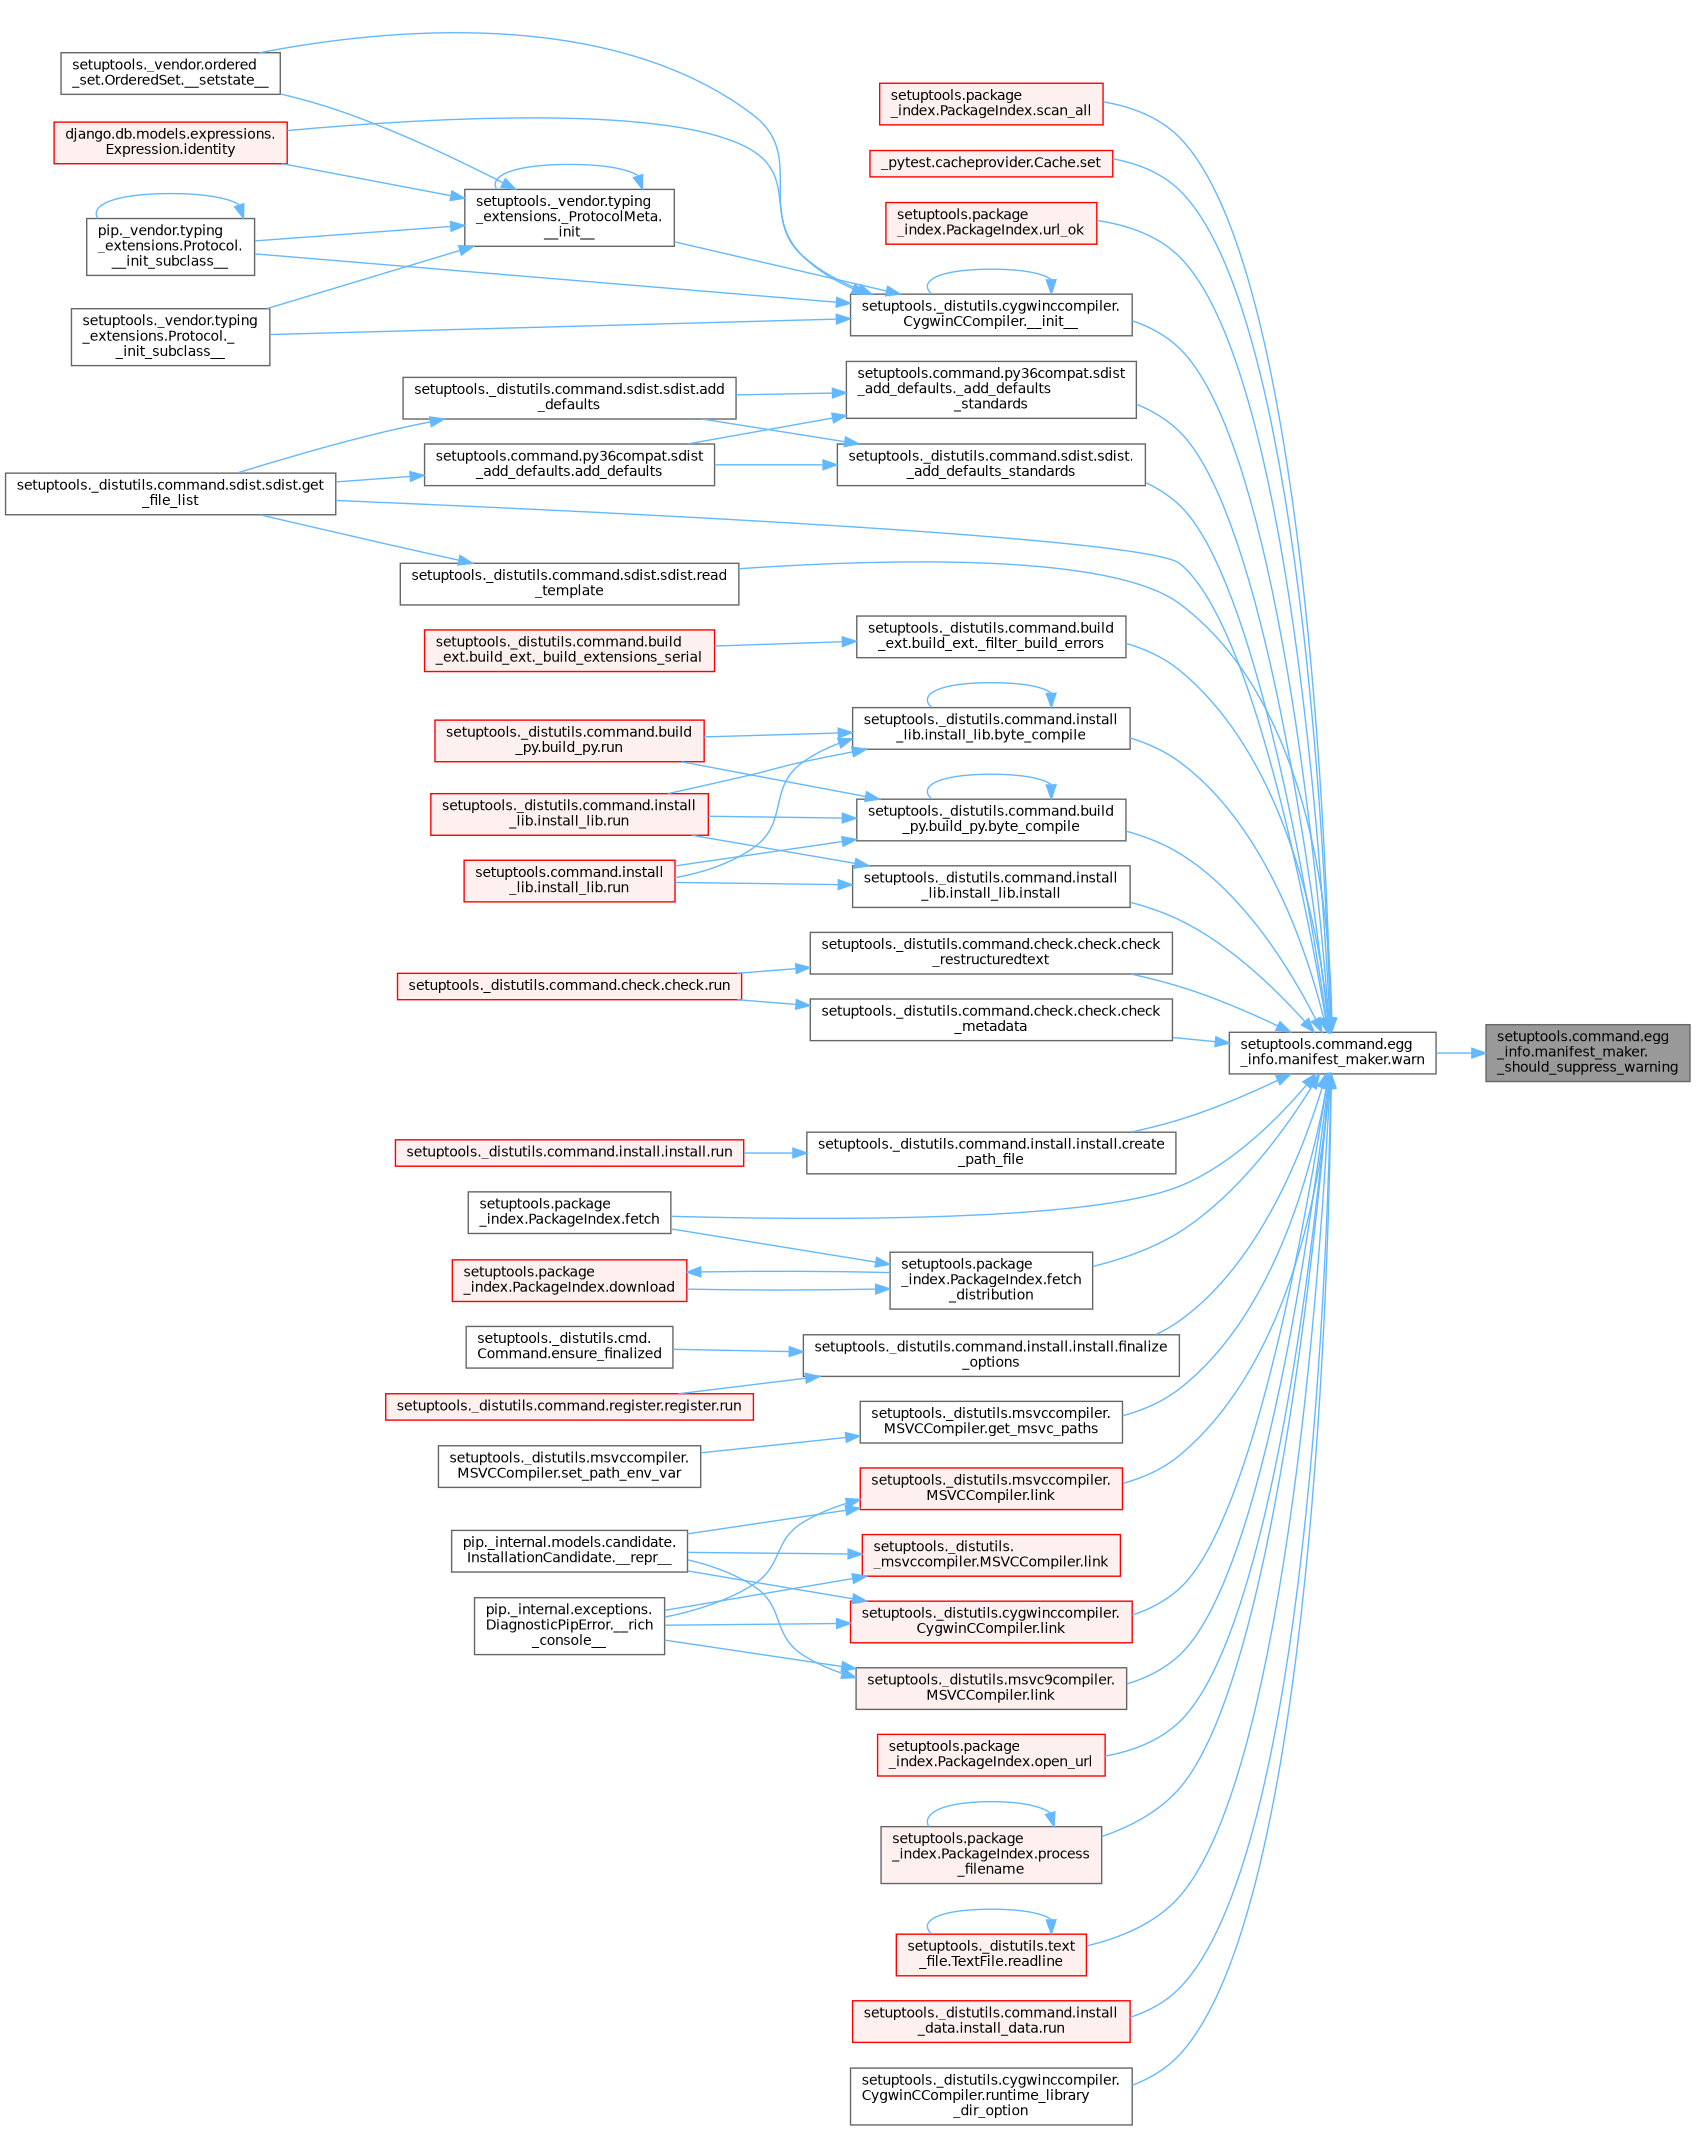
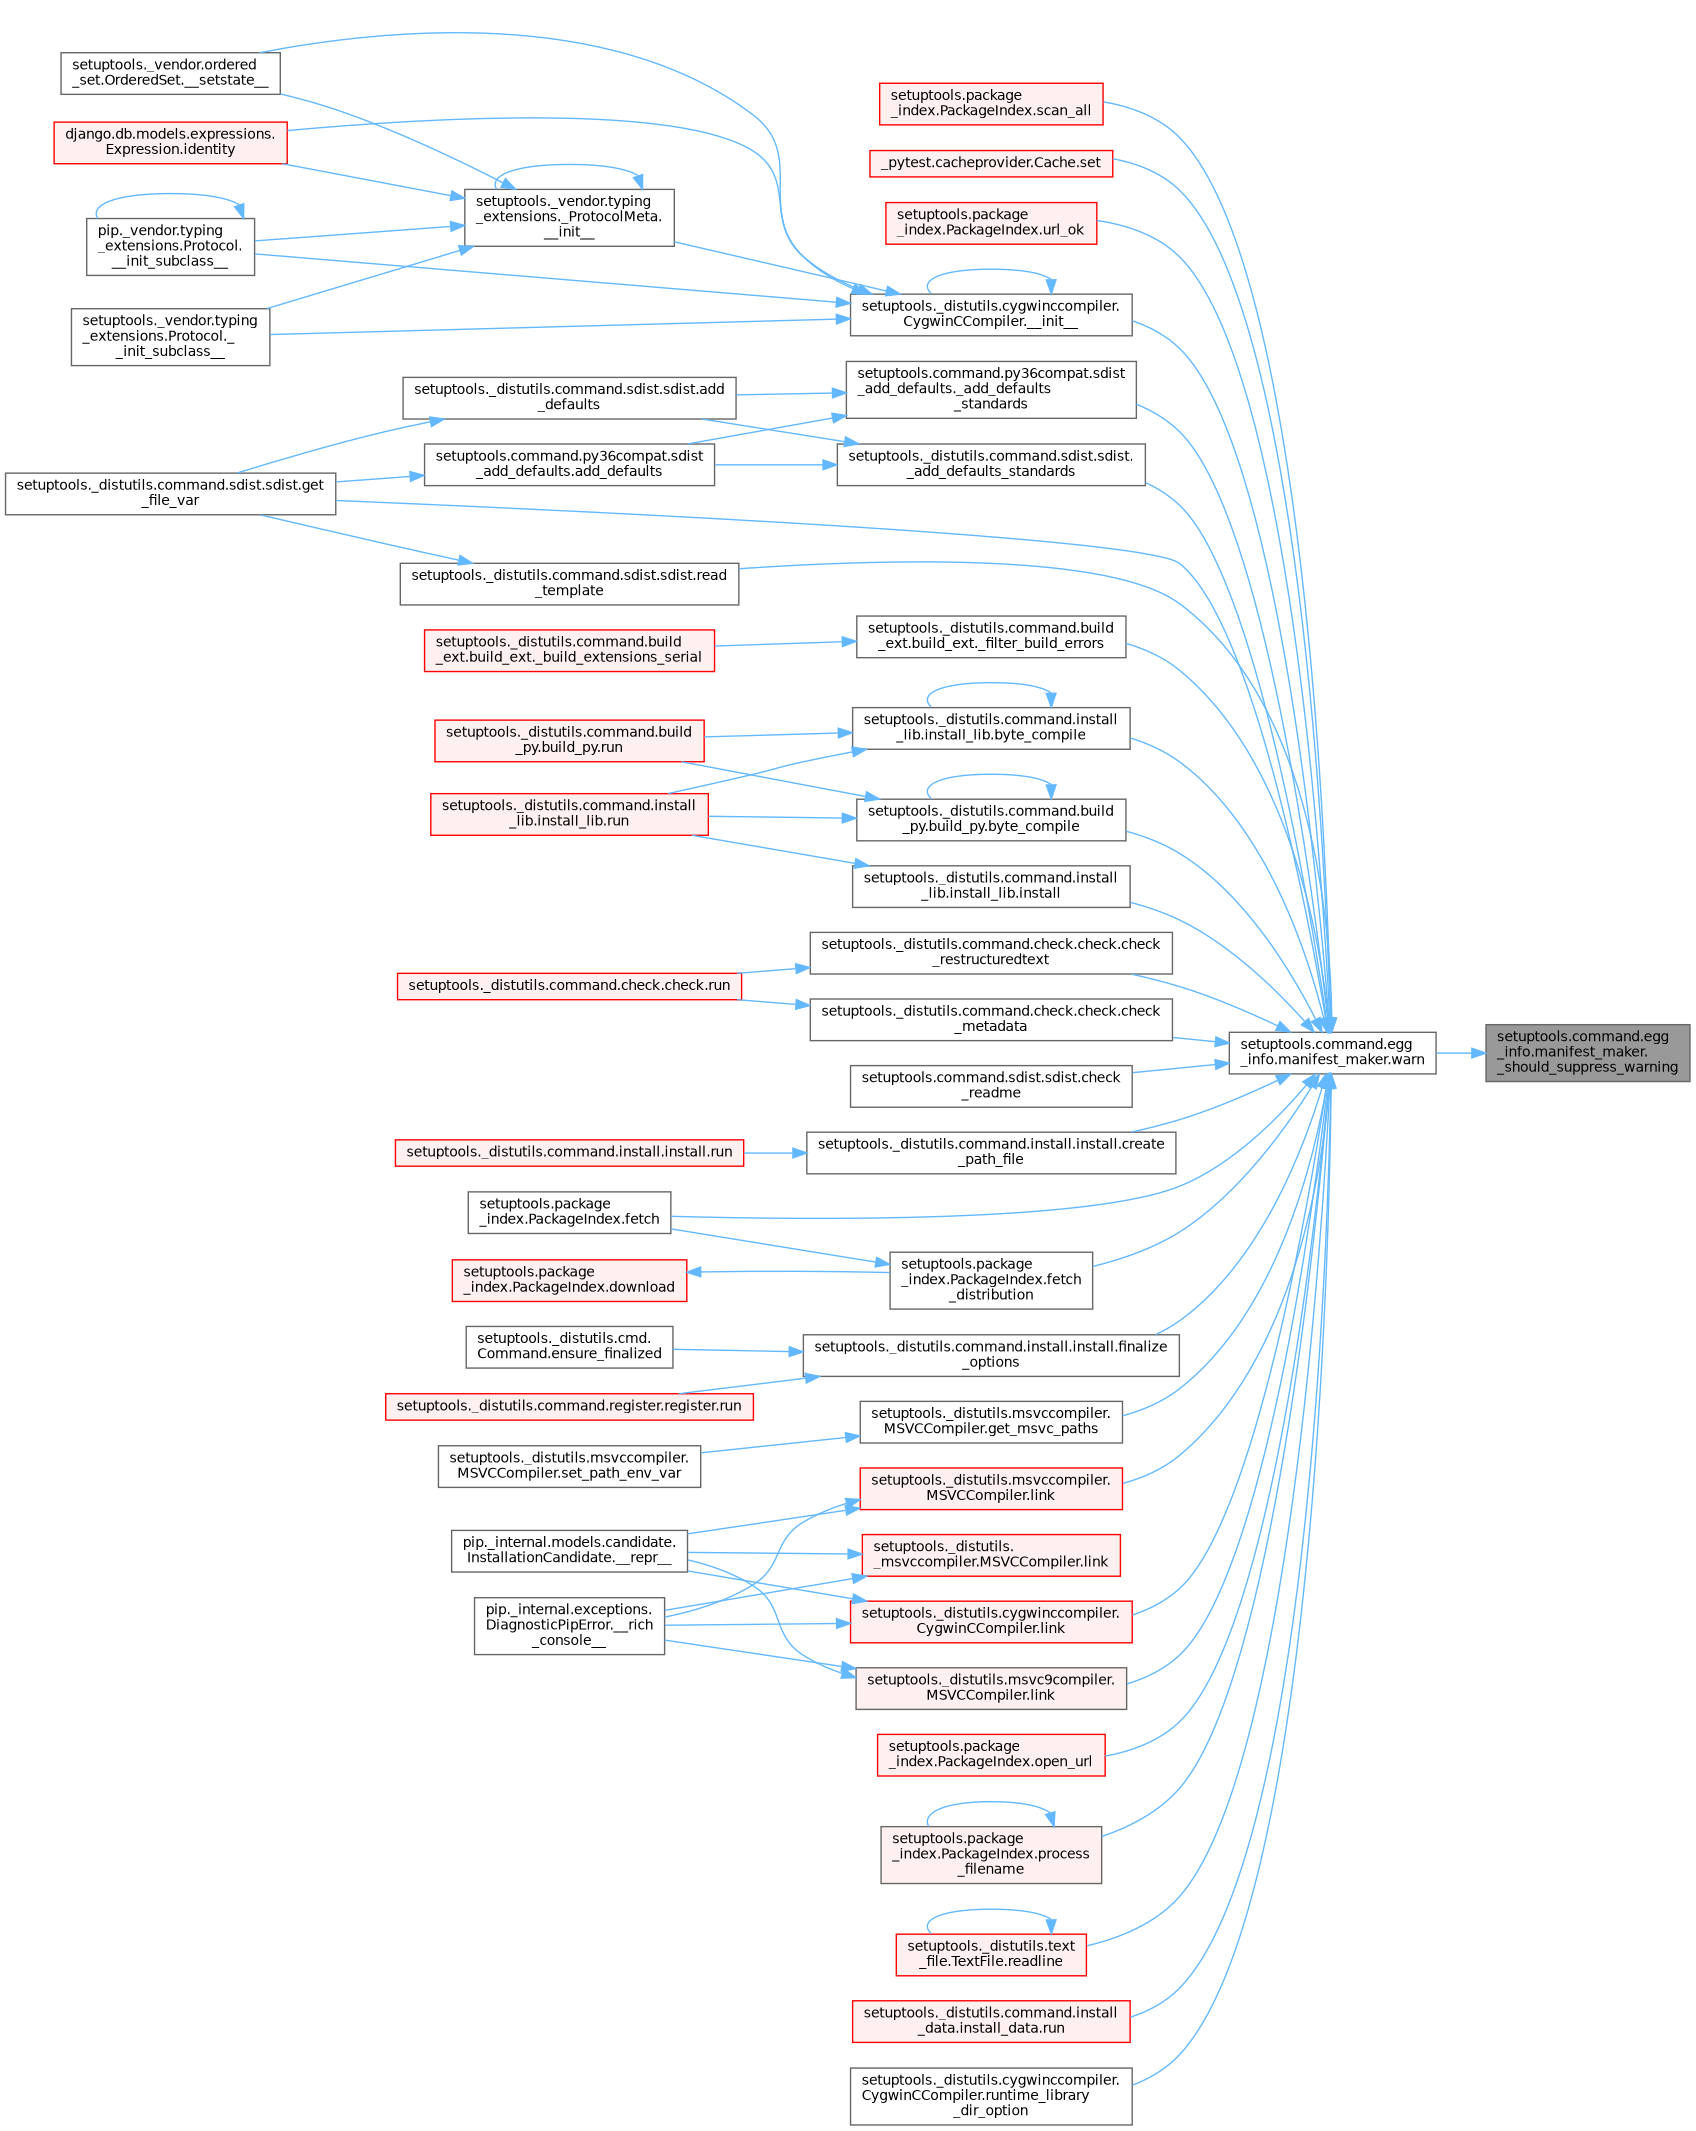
node "setuptools._distutils.command.sdist.sdist.get _file_list": label "setuptools._distutils.command.sdist.sdist.get _file_list" -> "setuptools._distutils.command.sdist.sdist.get _file_var"
node "setuptools.command.install _lib.install_lib.run": removed
node "setuptools.command.sdist.sdist.check _readme": added
edge "setuptools.package _index.PackageIndex.download" -> "setuptools.package _index.PackageIndex.fetch _distribution": removed
